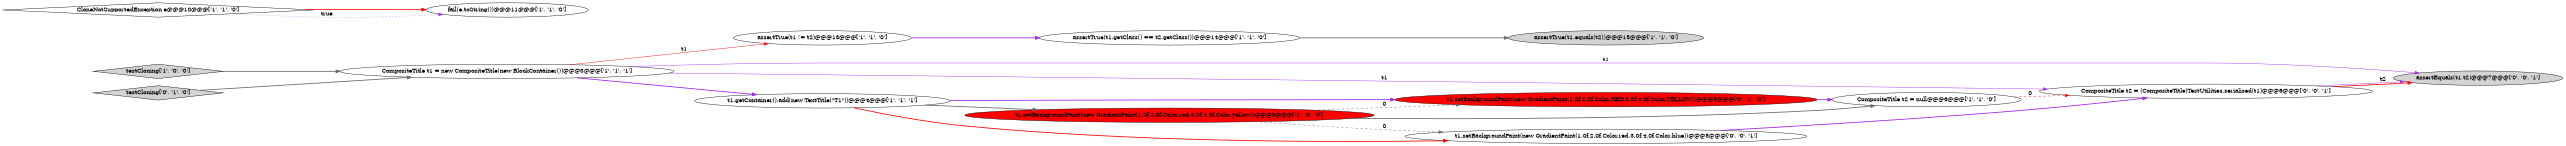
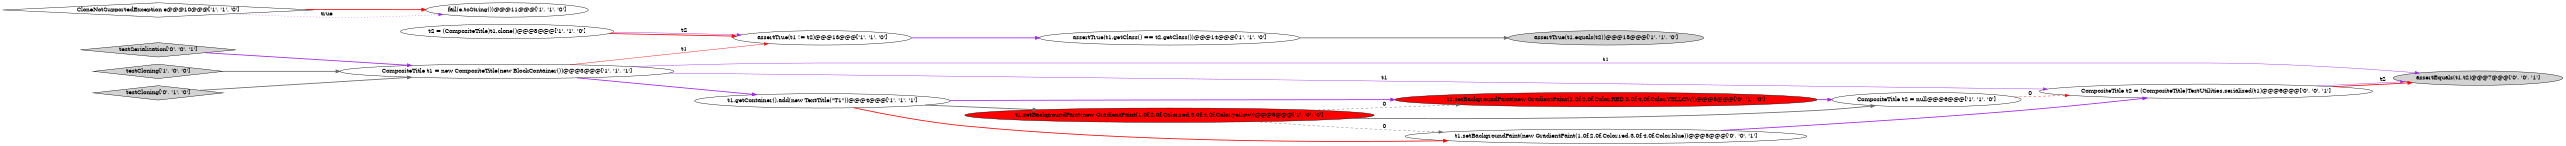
node "t2 = (CompositeTitle)t1.clone()@@@8@@@['1', '1', '0']": added
node "testSerialization['0', '0', '1']": added
